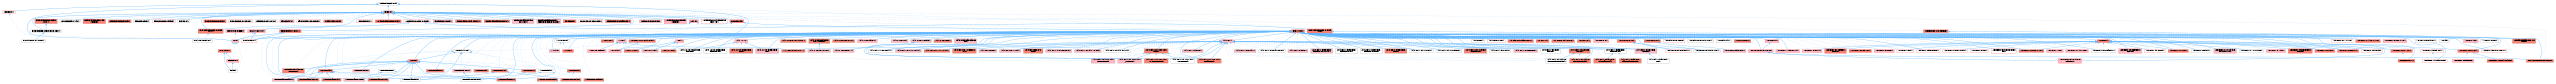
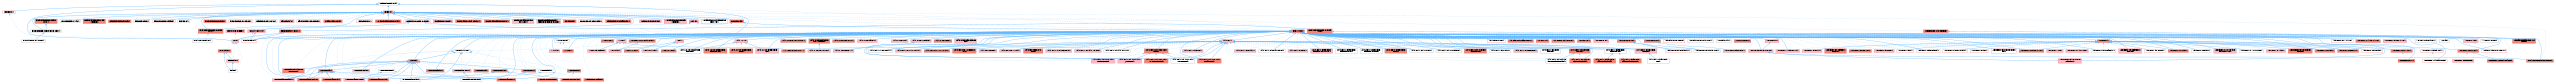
node "AboutScreen.h": removed
edge "ActorFactoryBoxReflection Capture.h" -> "ActorFactory.h": style bold -> dashed
node "AbilityAsync_WaitGameplay EffectApplied.h": fillcolor white -> salmon
node "ActorFactorySphereReflection Capture.h": label "ActorFactorySphereReflection Capture.h" -> "ActorDescContainerInstance Capture.h"
node "AbilityTask_WaitGameplay WaitConfirm_Self.h": label "AbilityTask_WaitGameplay WaitConfirm_Self.h" -> "AbilityTask_WaitGameplay EffectApplied_Self.h"
node "AISenseConfig_Sight.h": label "AISenseConfig_Sight.h" -> "MoveToLocation_Sight.h"
